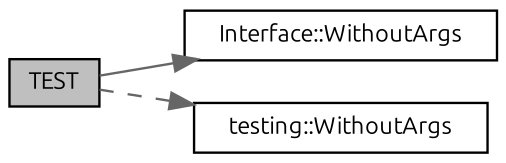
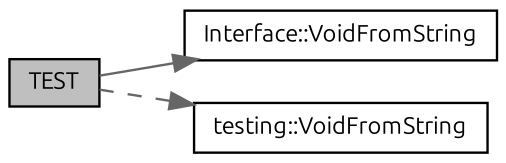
node "Interface::WithoutArgs": label "Interface::WithoutArgs" -> "Interface::VoidFromString"
node "testing::WithoutArgs": label "testing::WithoutArgs" -> "testing::VoidFromString"
